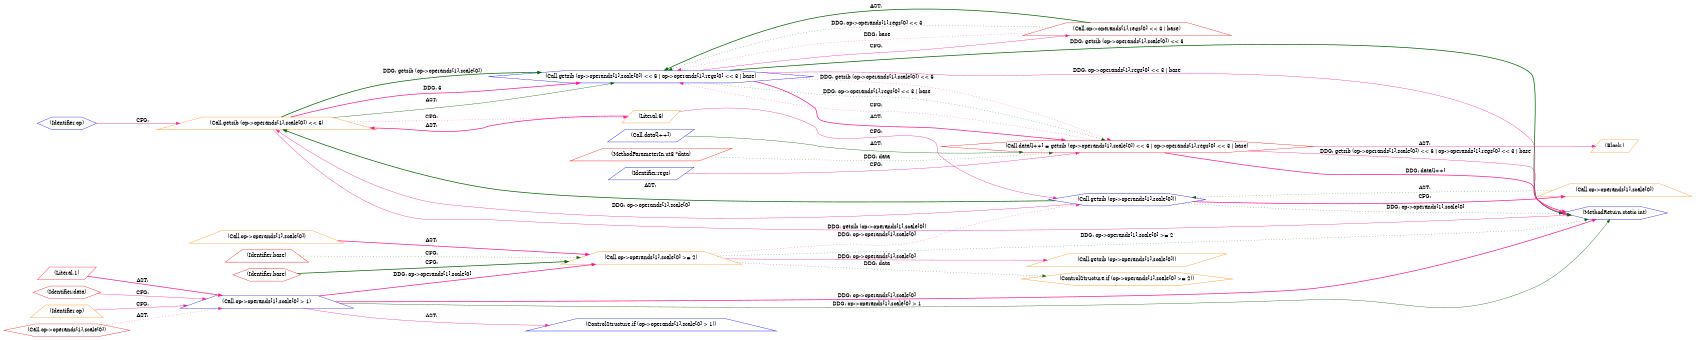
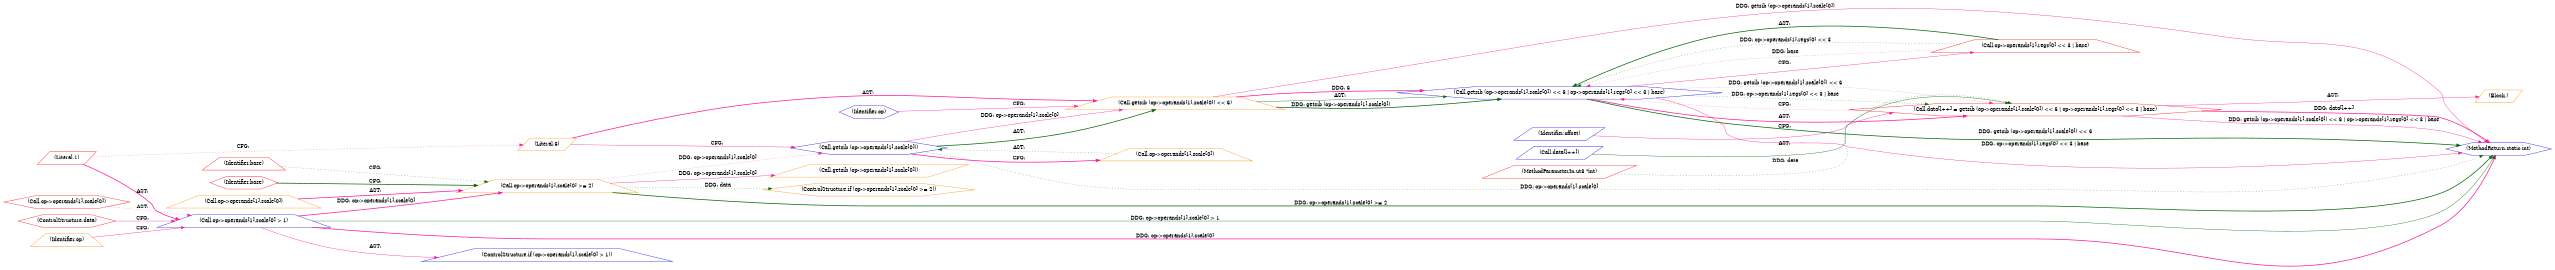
edge "(Call,getsib (op->operands[1].scale[0]) << 6)" -> "(Literal,6)": now "(Literal,1)" -> "(Literal,6)"
node "(MethodParameterIn,ut8 *data)": label "(MethodParameterIn,ut8 *data)" -> "(MethodParameterIn,ut8 *int)"
node "(Identifier,regs)": label "(Identifier,regs)" -> "(Identifier,offset)"
edge "(Call,op->operands[1].scale[0] >= 2)" -> "(MethodReturn,static int)": style dotted -> bold
node "(Identifier,data)": label "(Identifier,data)" -> "(ControlStructure,data)"
